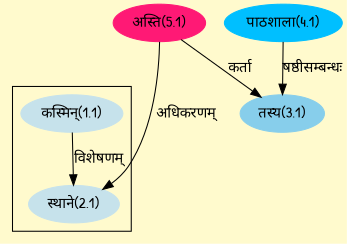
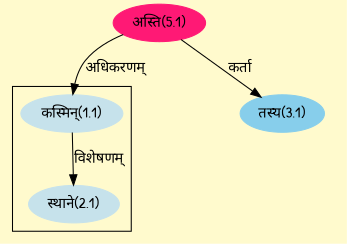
node "पाठशाला(4.1)": removed
edge "अस्ति(5.1)" -> "स्थाने(2.1)": now "अस्ति(5.1)" -> "कस्मिन्(1.1)"
